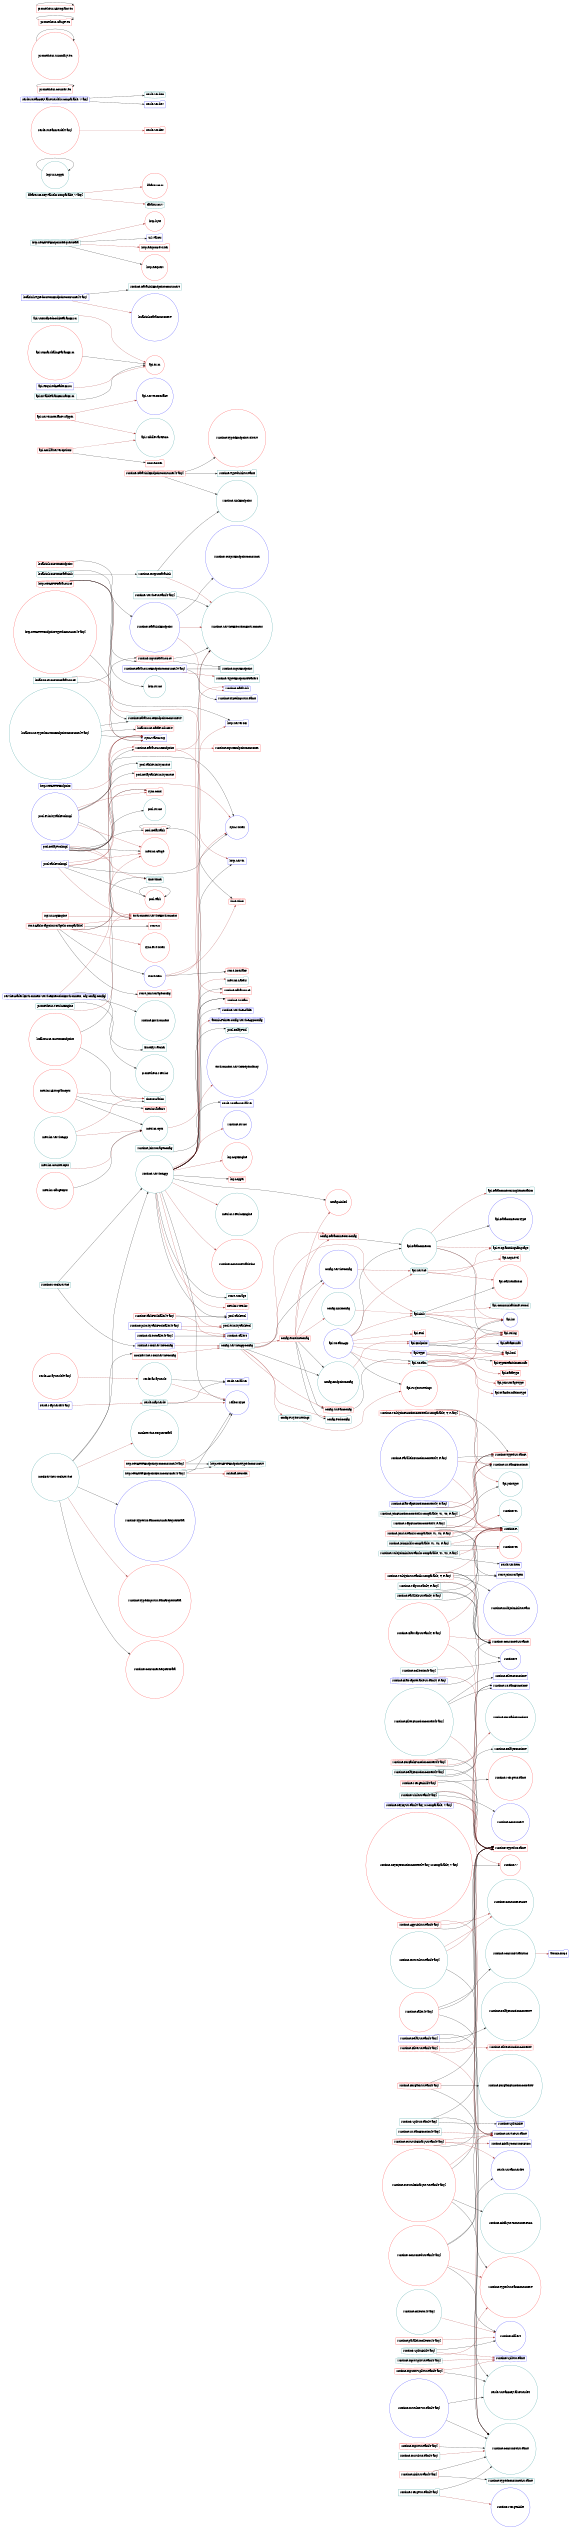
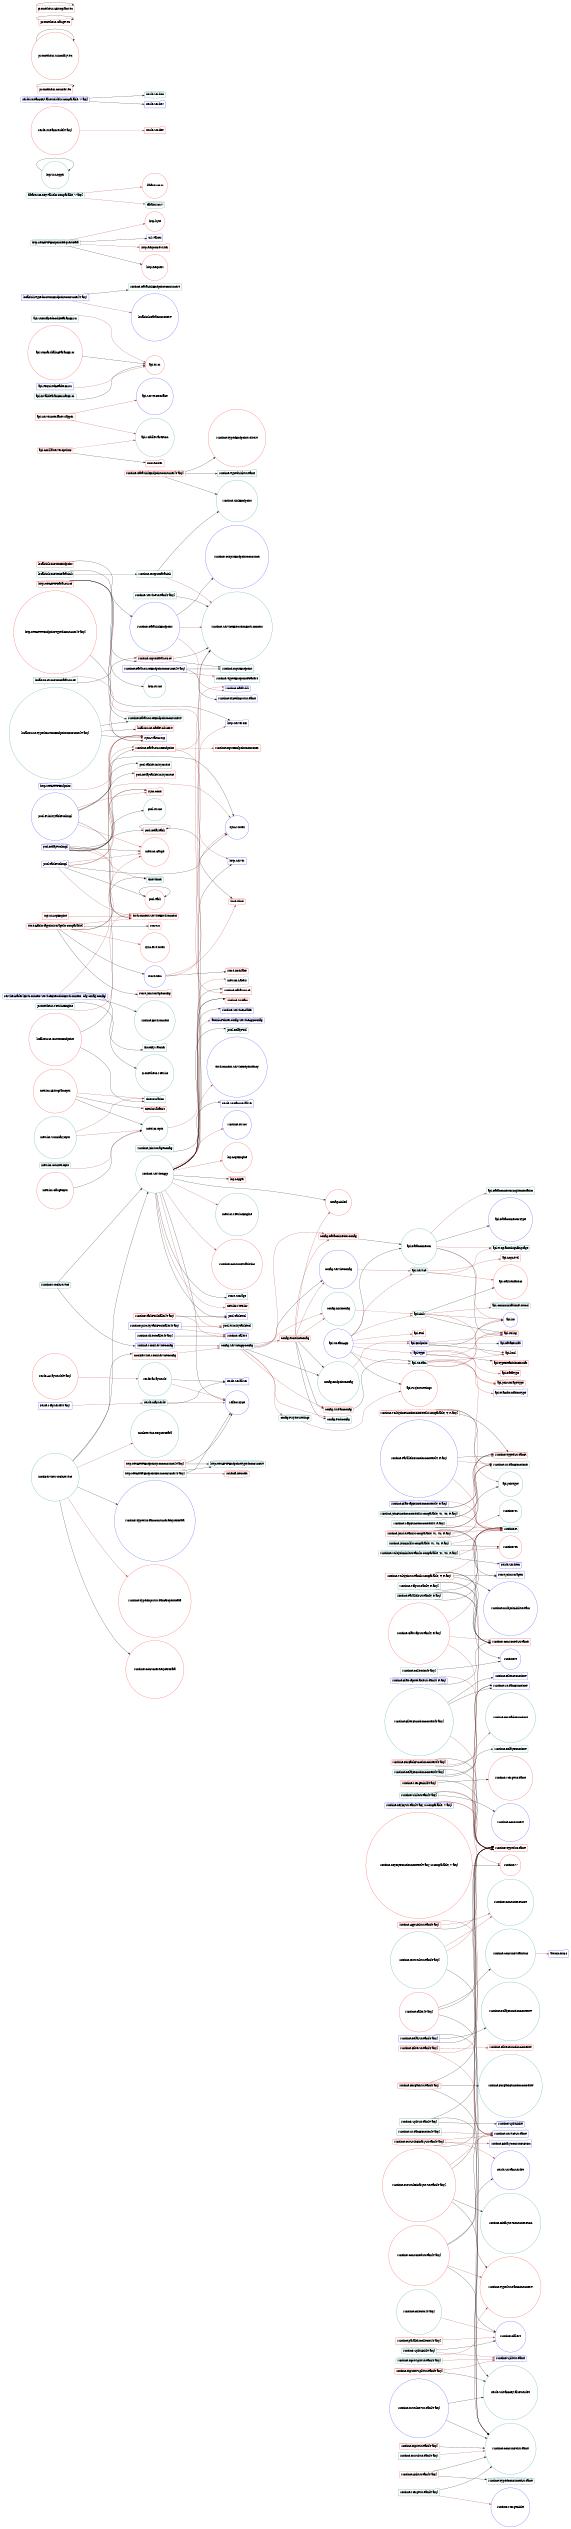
node "metrics.ServiceApp": label "metrics.ServiceApp" -> "metrics.SummaryOpts"
edge "config.ServiceAppConfig" -> "api.Link": now "config.ServiceAppConfig" -> "config.LinkConfig"
edge "api.Type" -> "api.bool": now "api.Type" -> "api.JoinStorageType"
